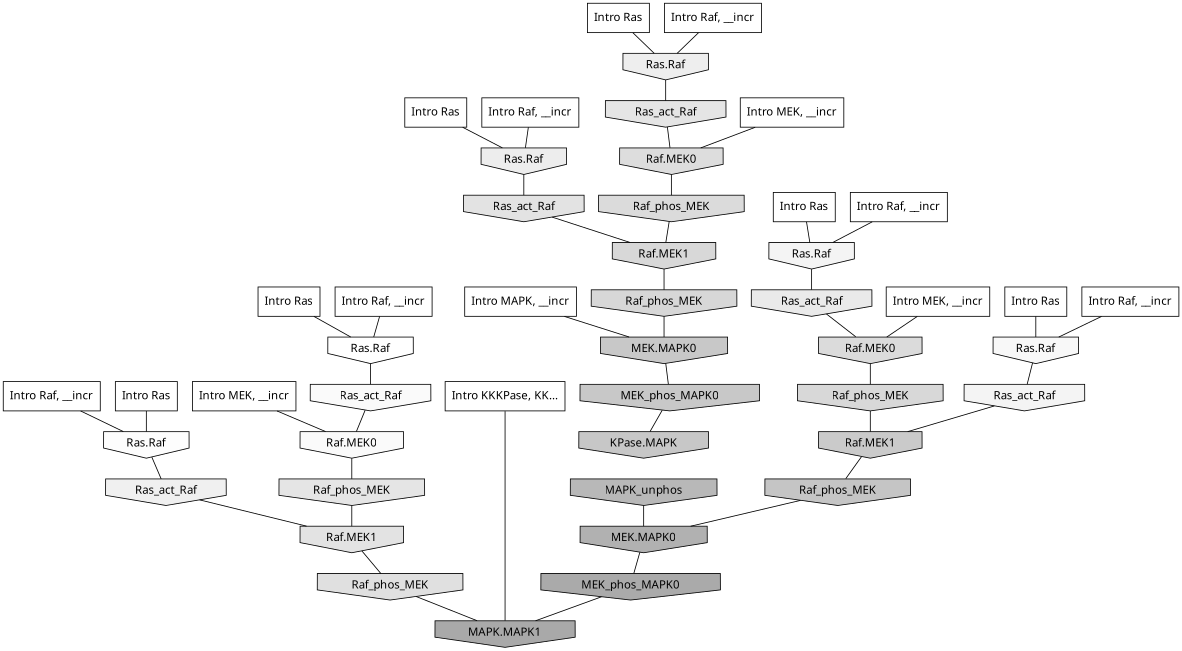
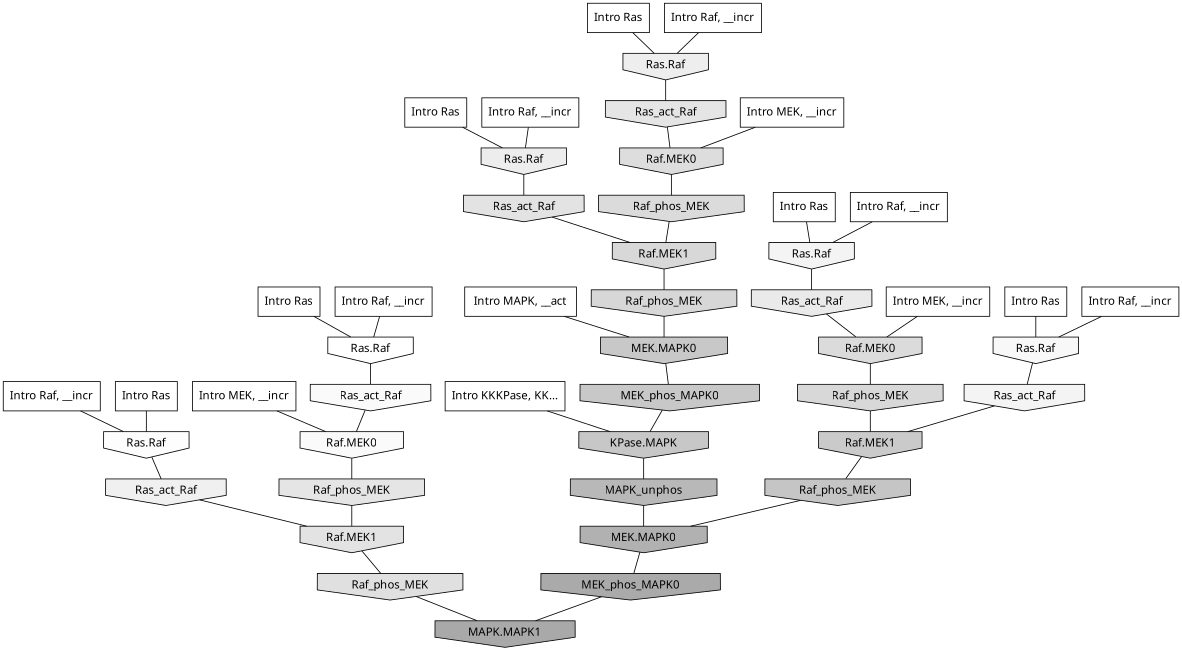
node "Intro MAPK, __incr": label "Intro MAPK, __incr" -> "Intro MAPK, __act"
edge "KPase.MAPK" -- "MAPK_unphos": added
edge "Intro KKKPase, KK..." -- "MAPK.MAPK1": now "Intro KKKPase, KK..." -- "KPase.MAPK"
